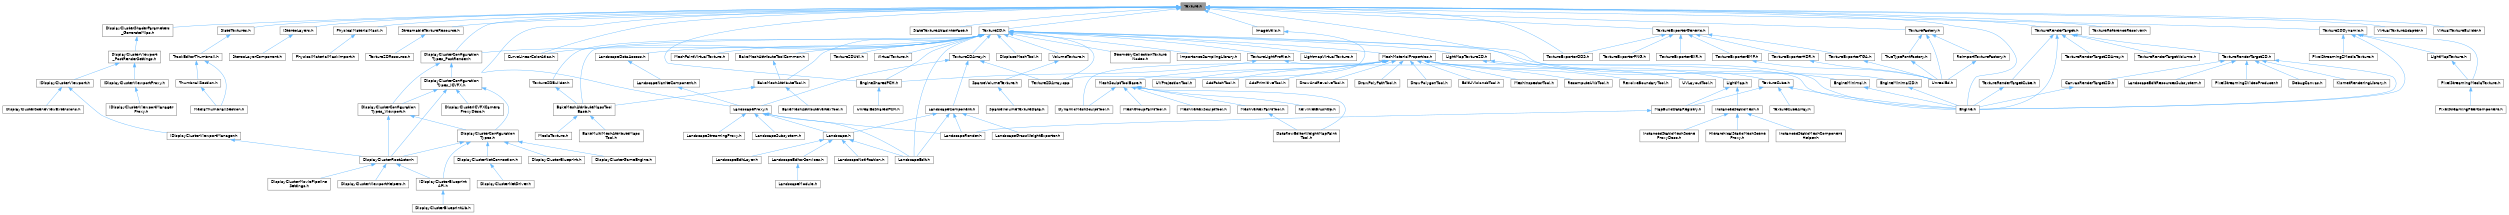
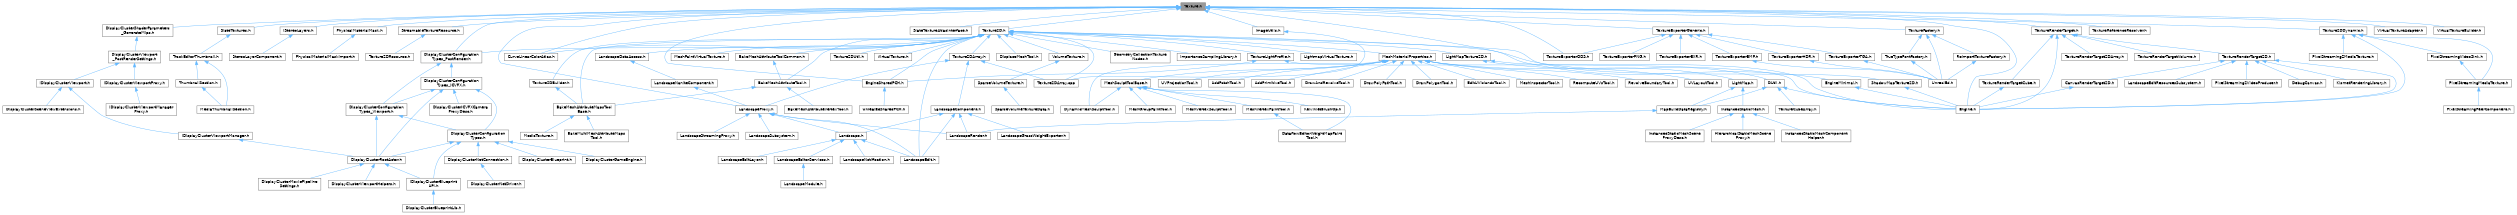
node "LightMapTexture.h": label "LightMapTexture.h" -> "PixelStreamingVideoSink.h"
node "TextureCube.h": label "TextureCube.h" -> "DUtil.h"
node "EngineMinimal2D.h": label "EngineMinimal2D.h" -> "ShadowMapTexture2D.h"
